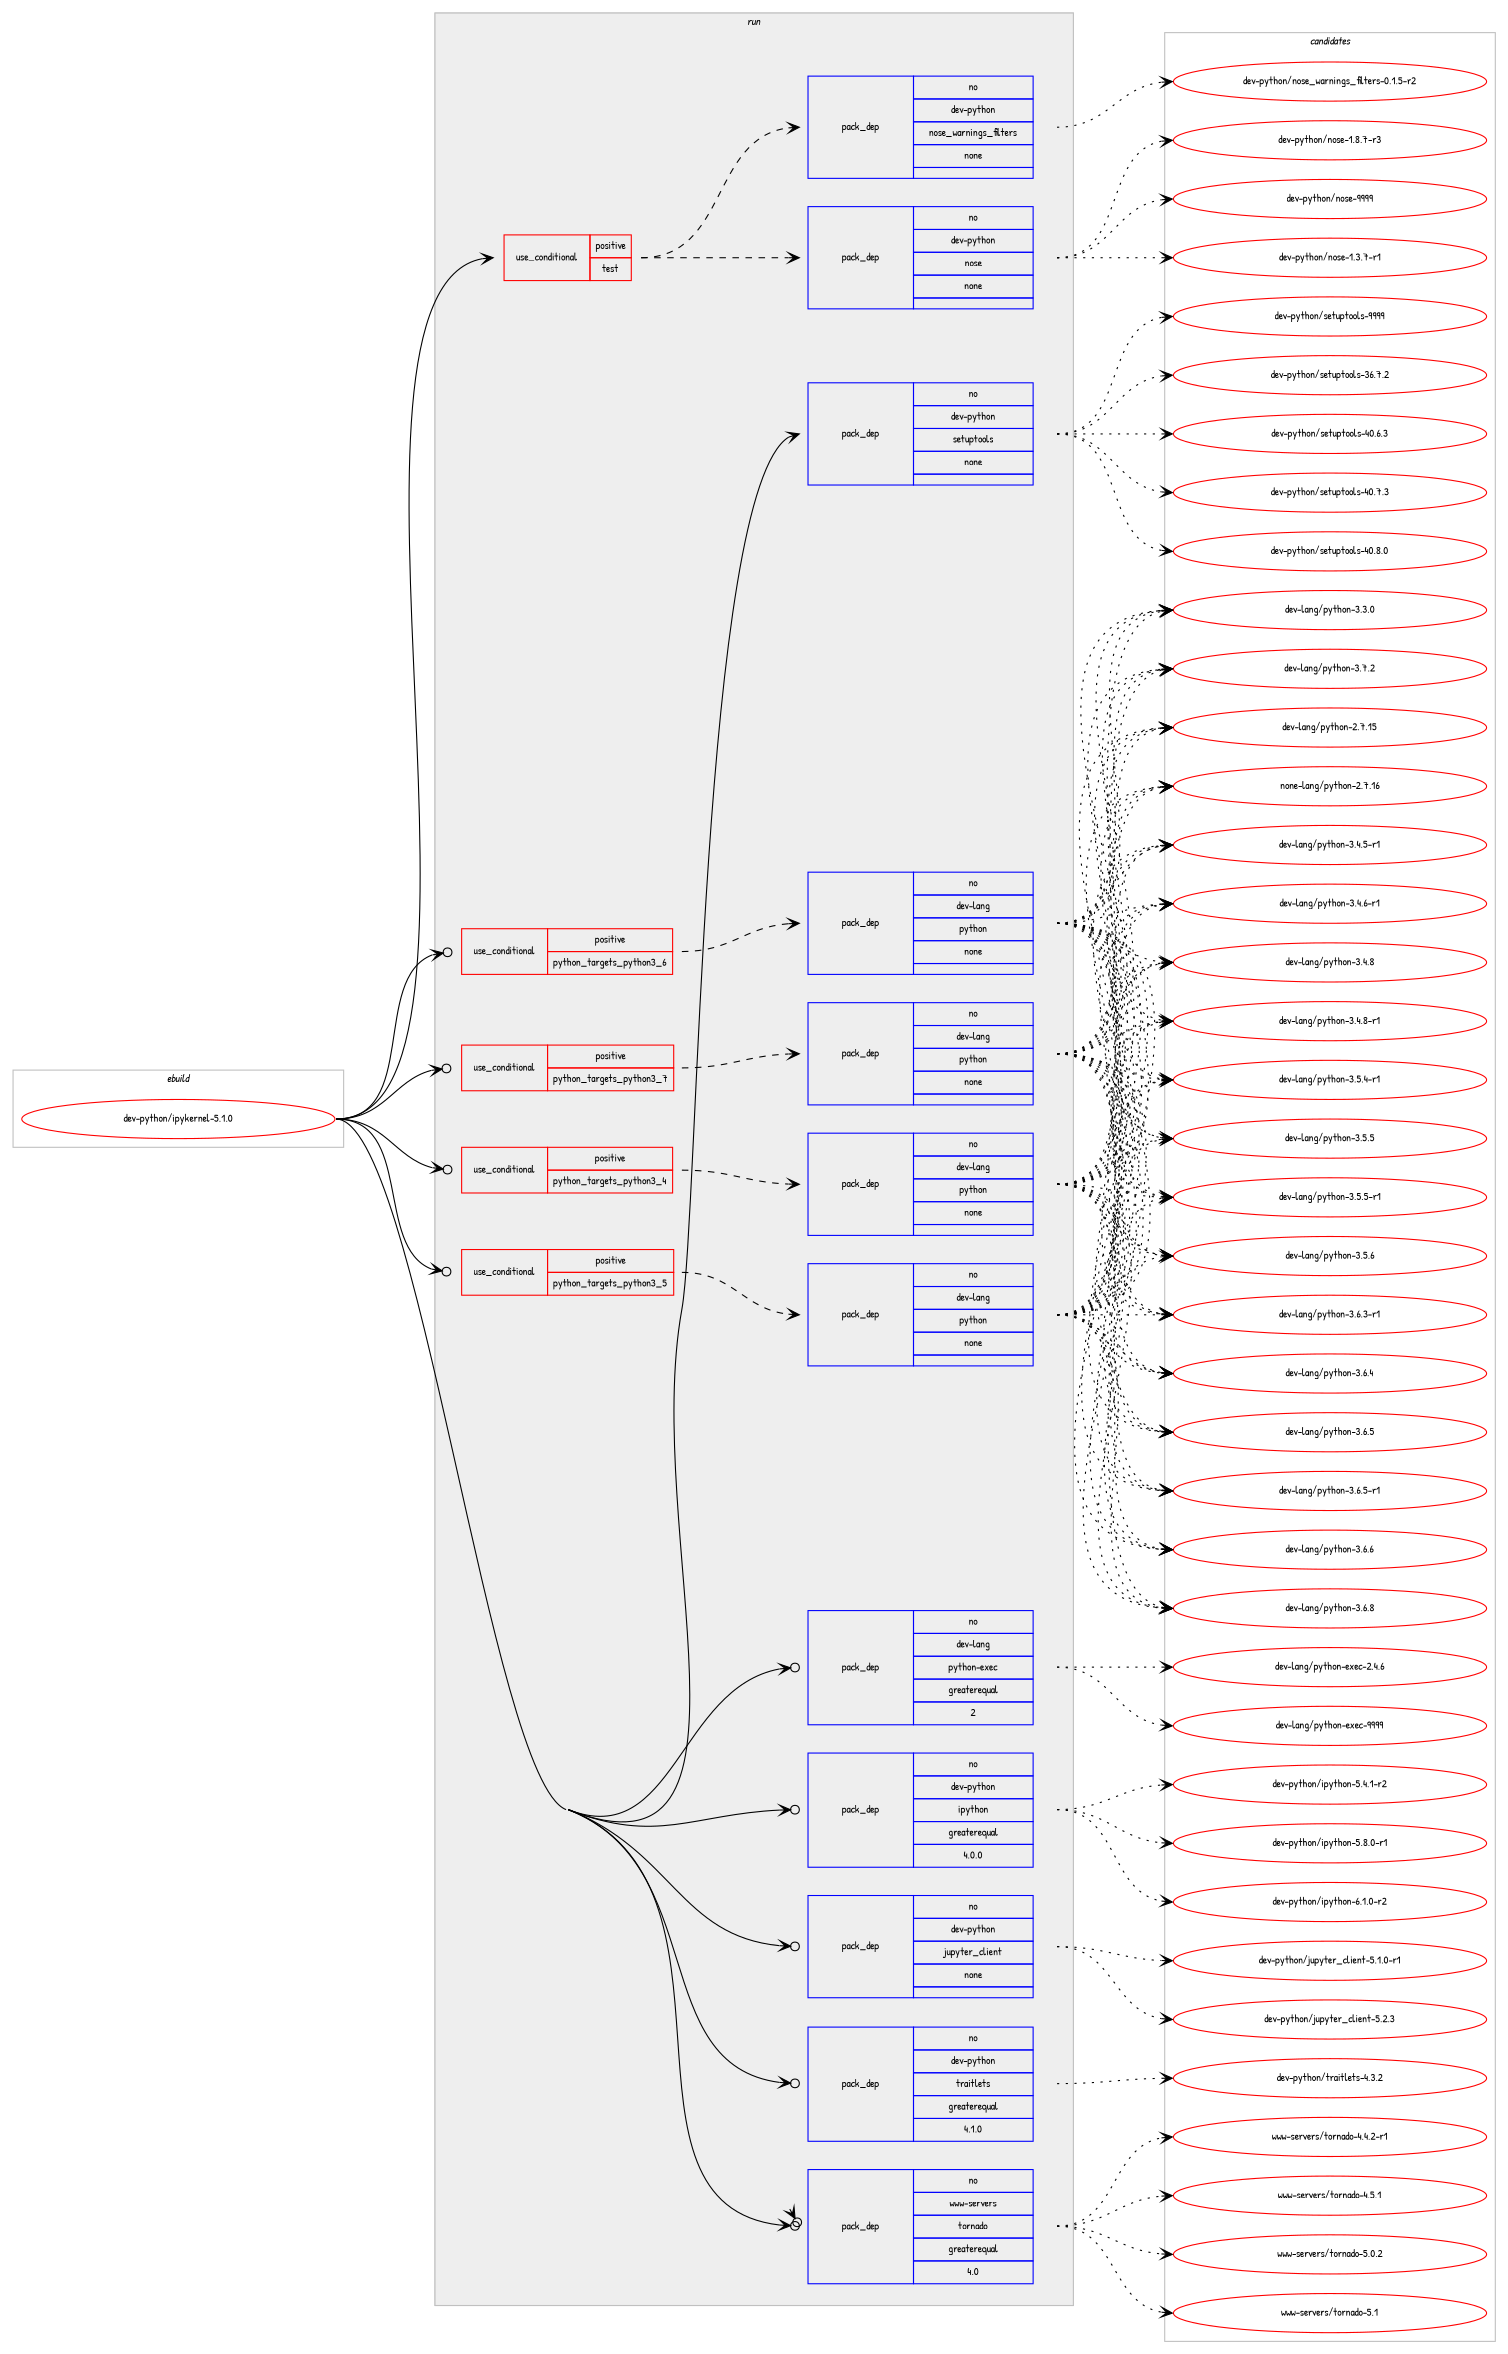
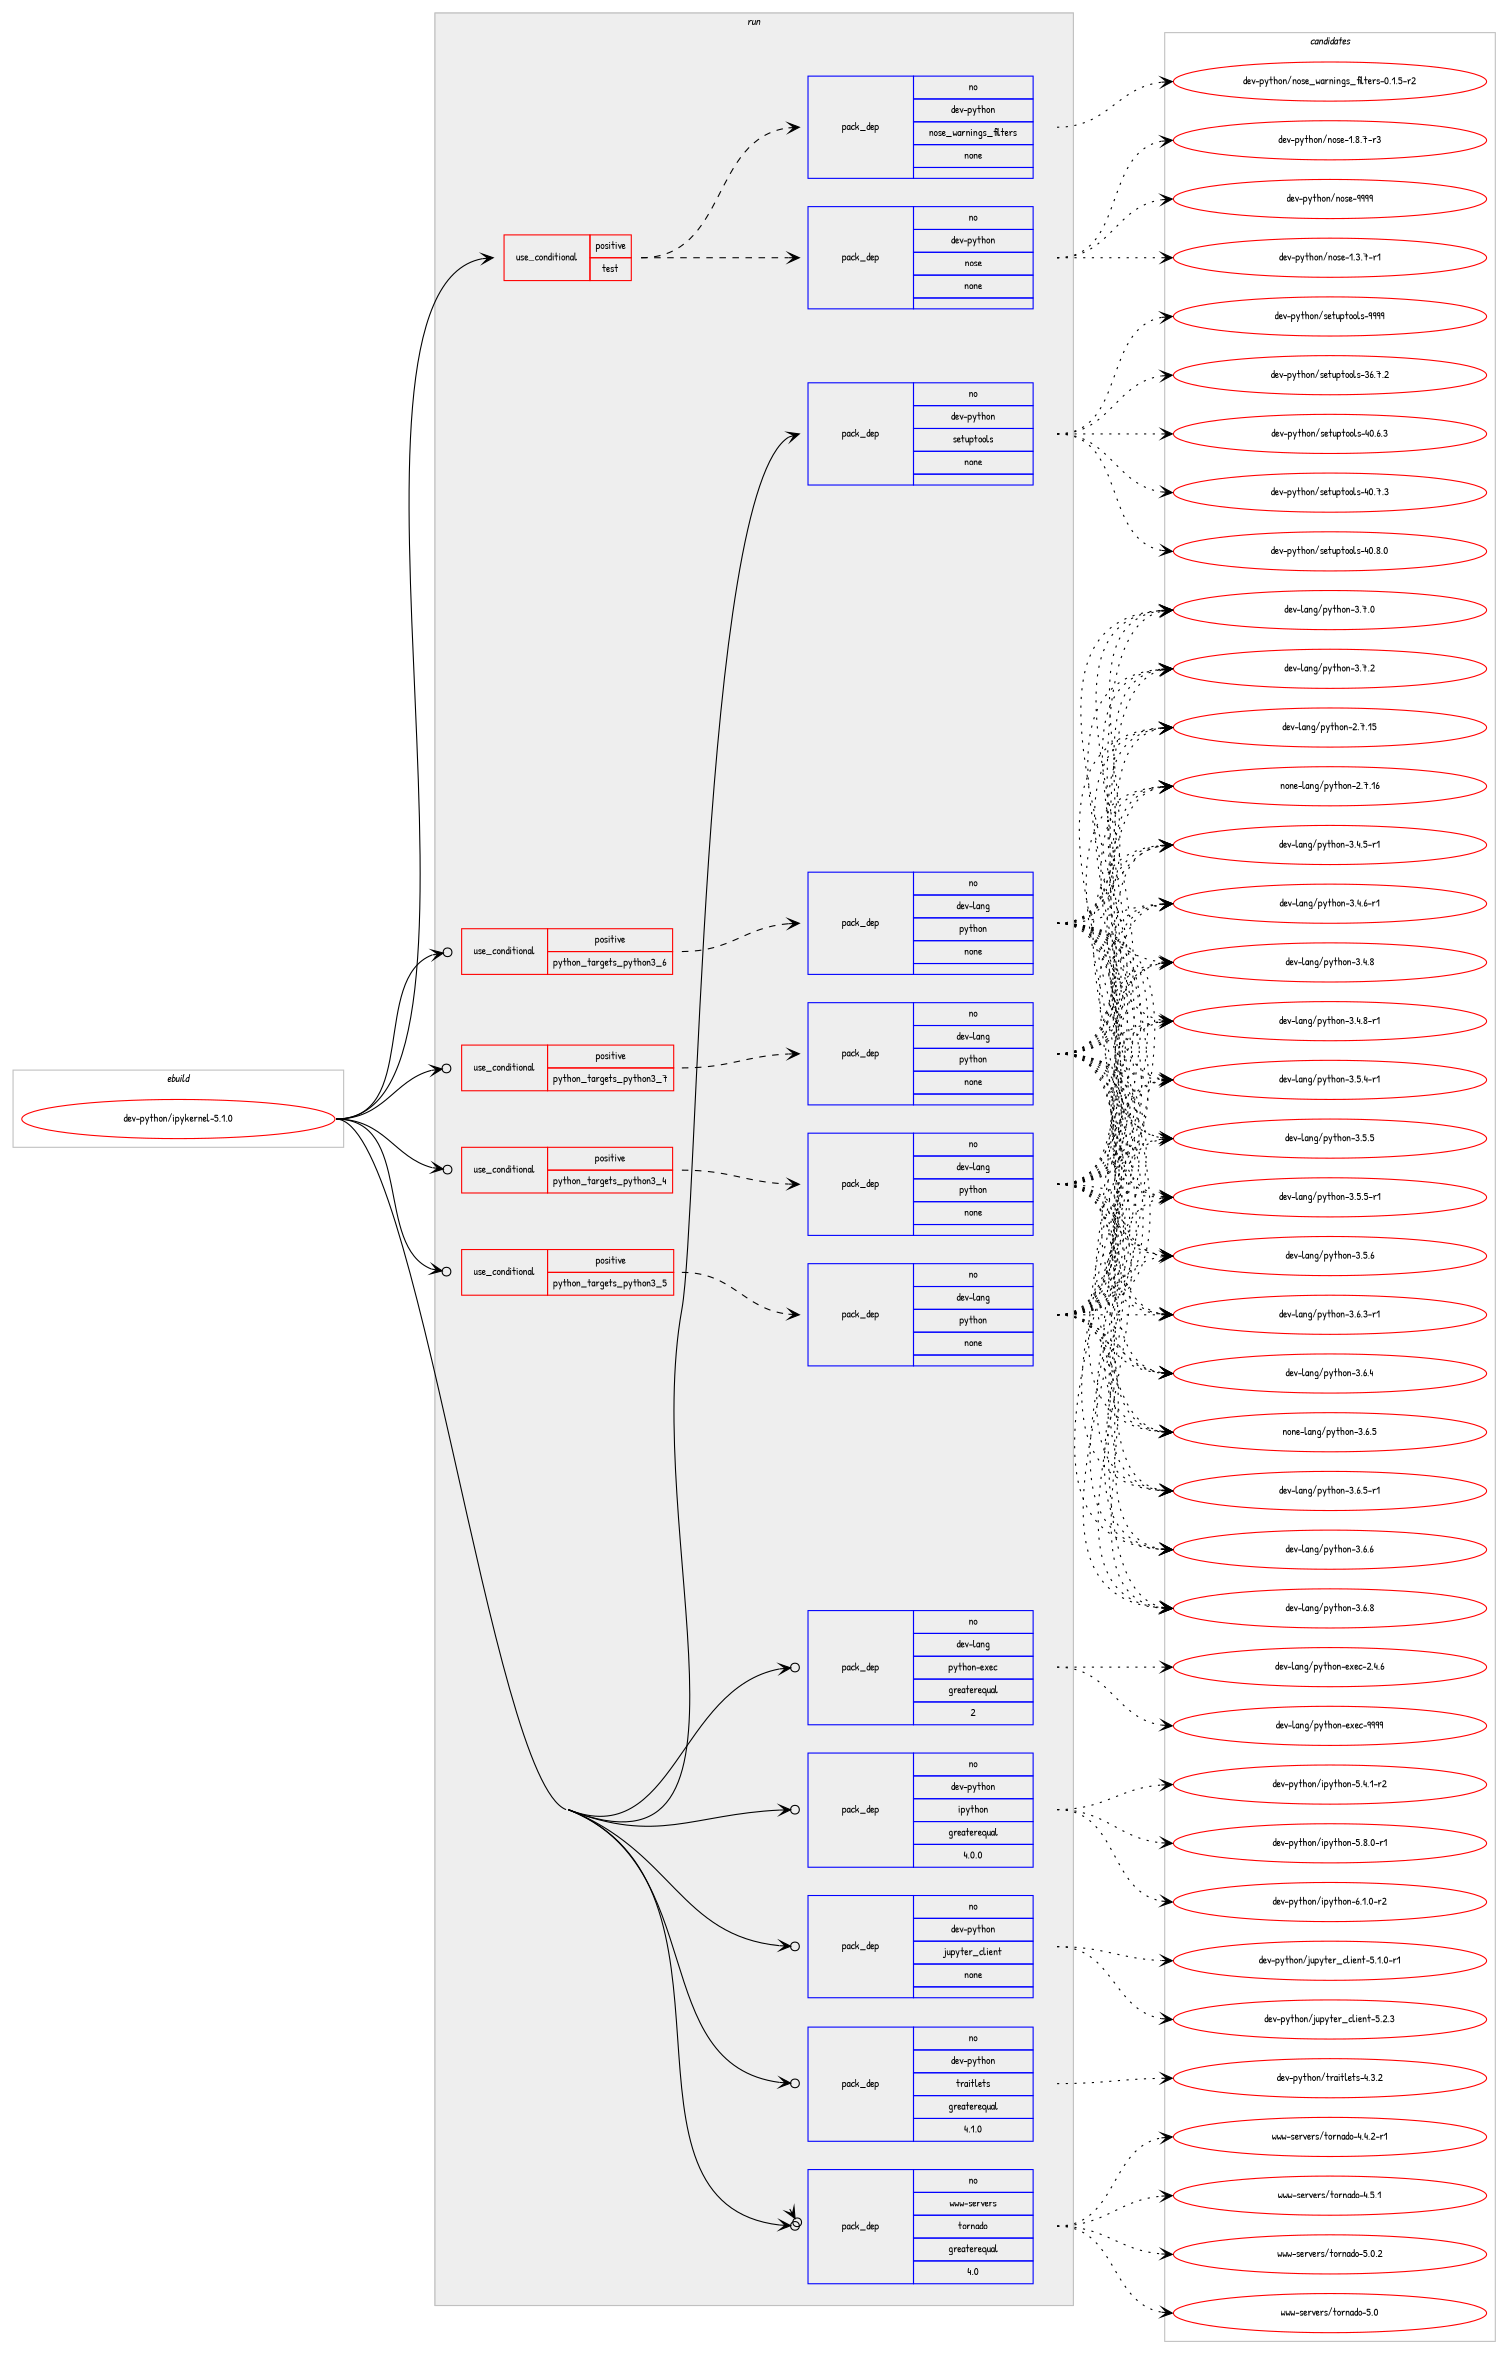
node "dev-lang/python-3.3.0": label "dev-lang/python-3.3.0" -> "dev-lang/python-3.7.0"
node "dev-lang/python-3.6.5": label "dev-lang/python-3.6.5" -> "none-lang/python-3.6.5"
node "www-servers/tornado-5.1": label "www-servers/tornado-5.1" -> "www-servers/tornado-5.0"
